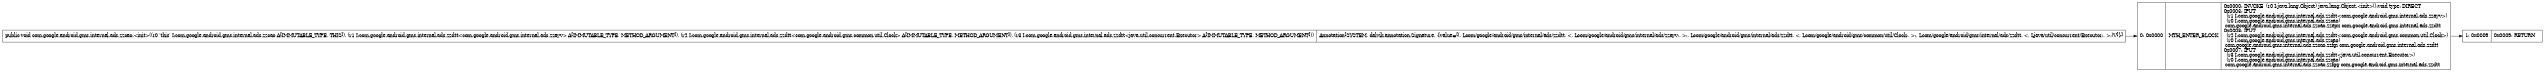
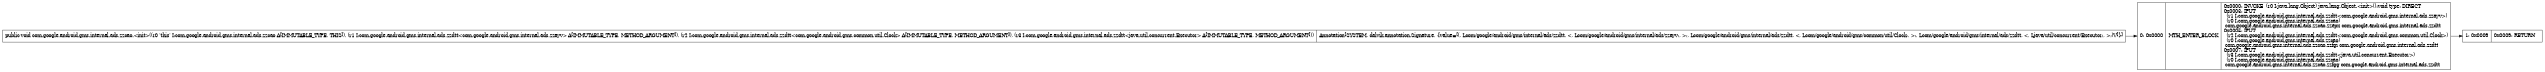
node "0: 0x0000": text "0x0008: IPUT" -> "0x0005: IPUT"
